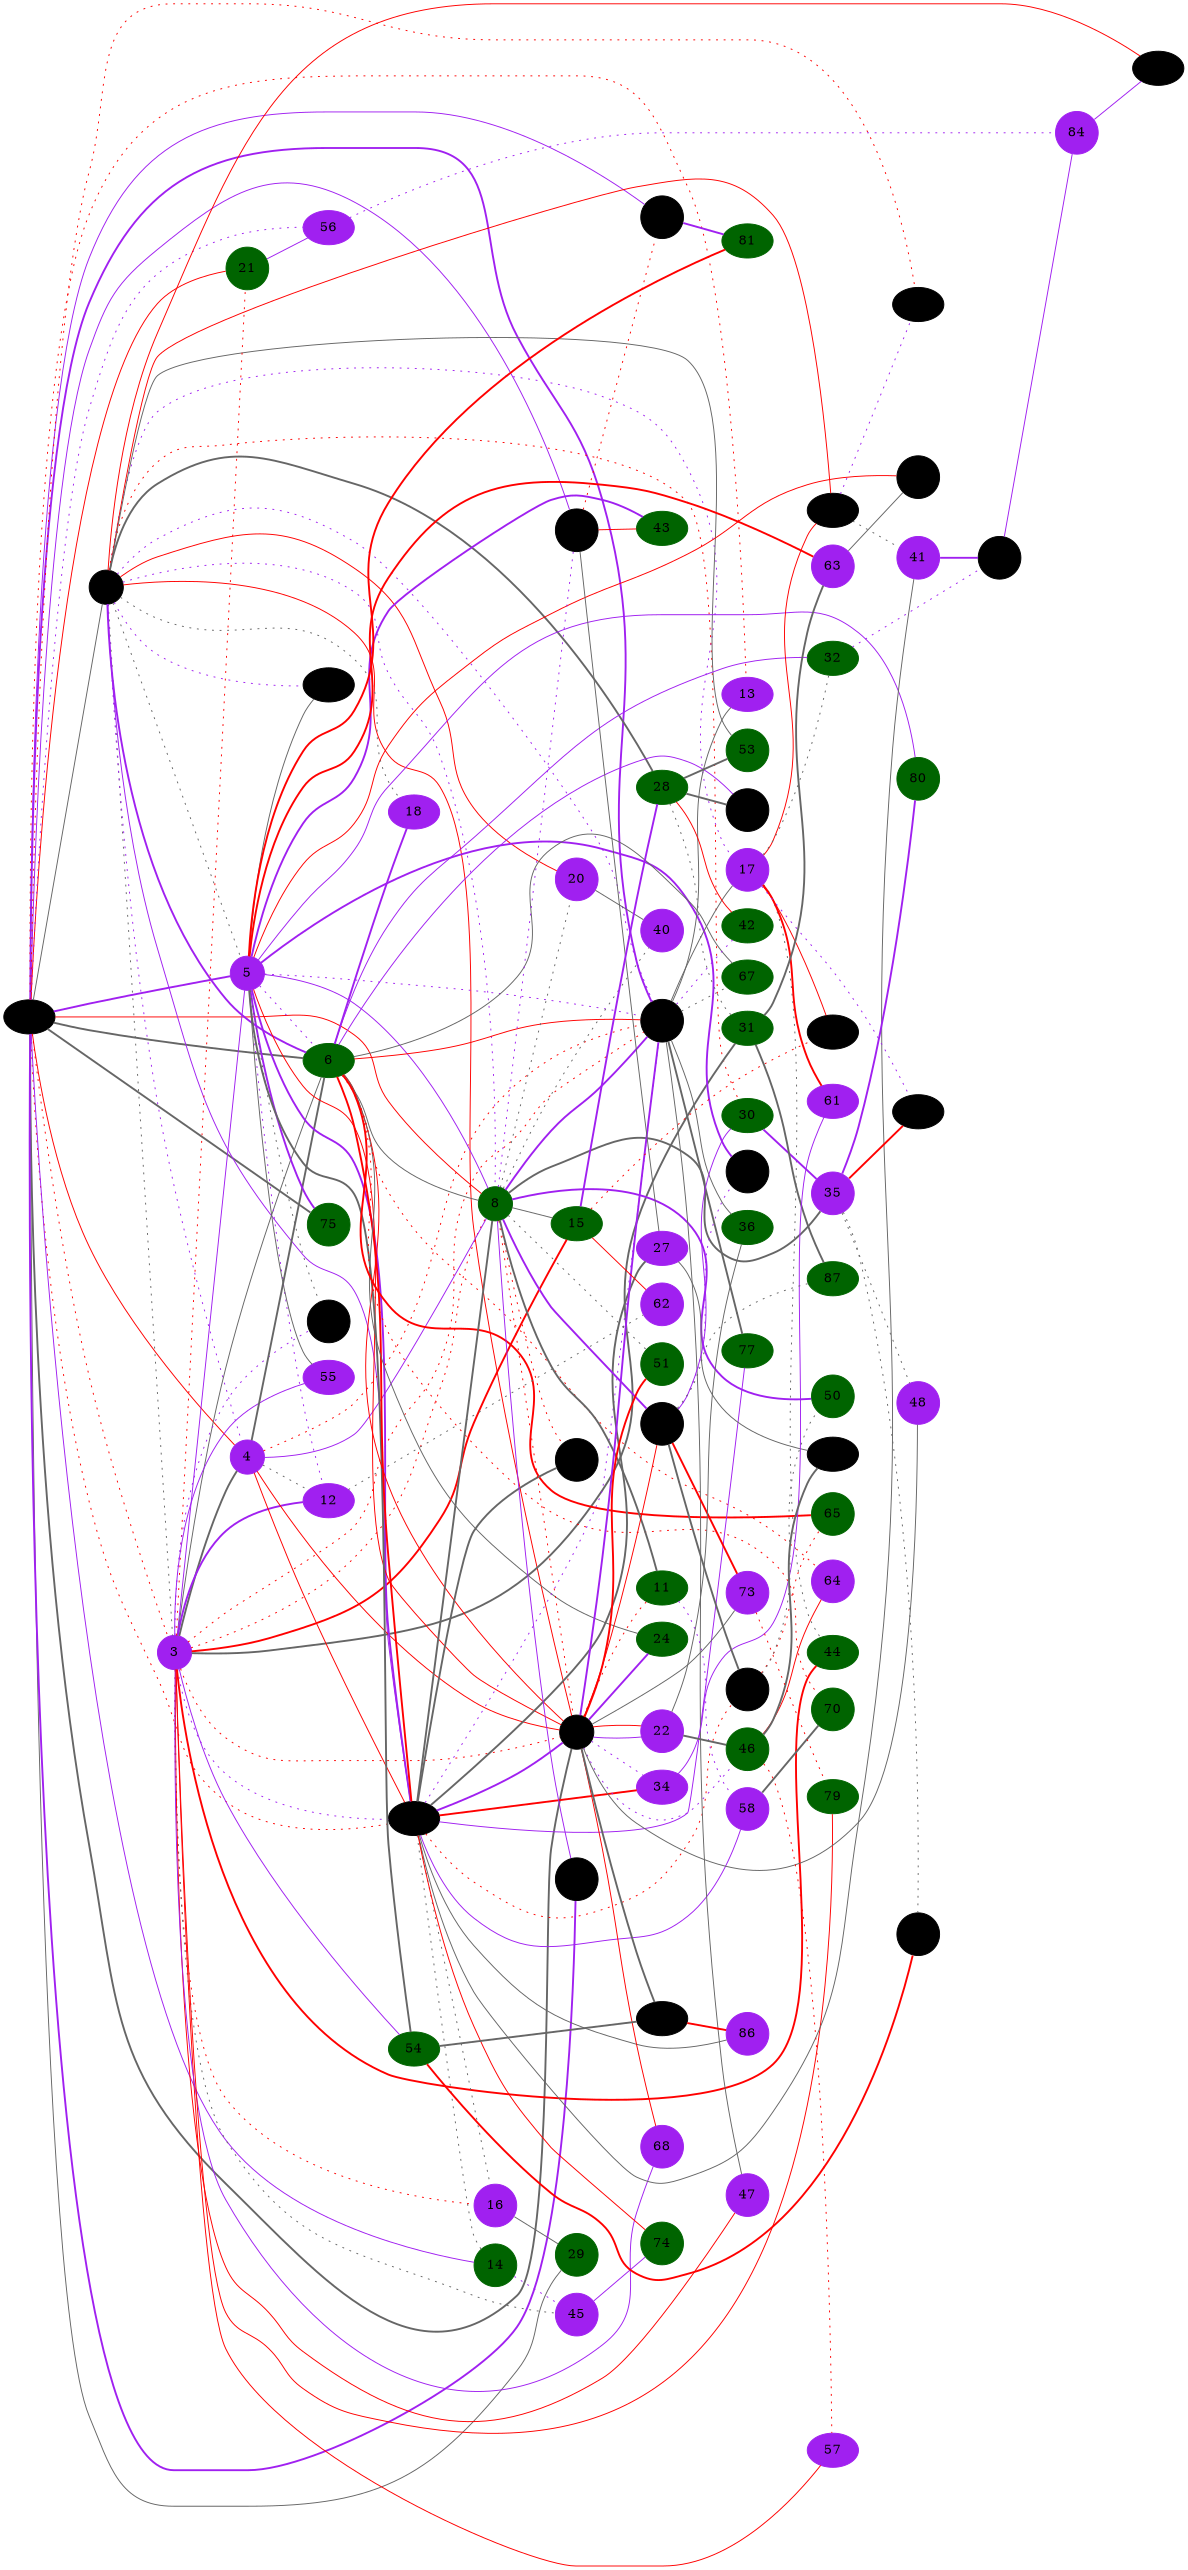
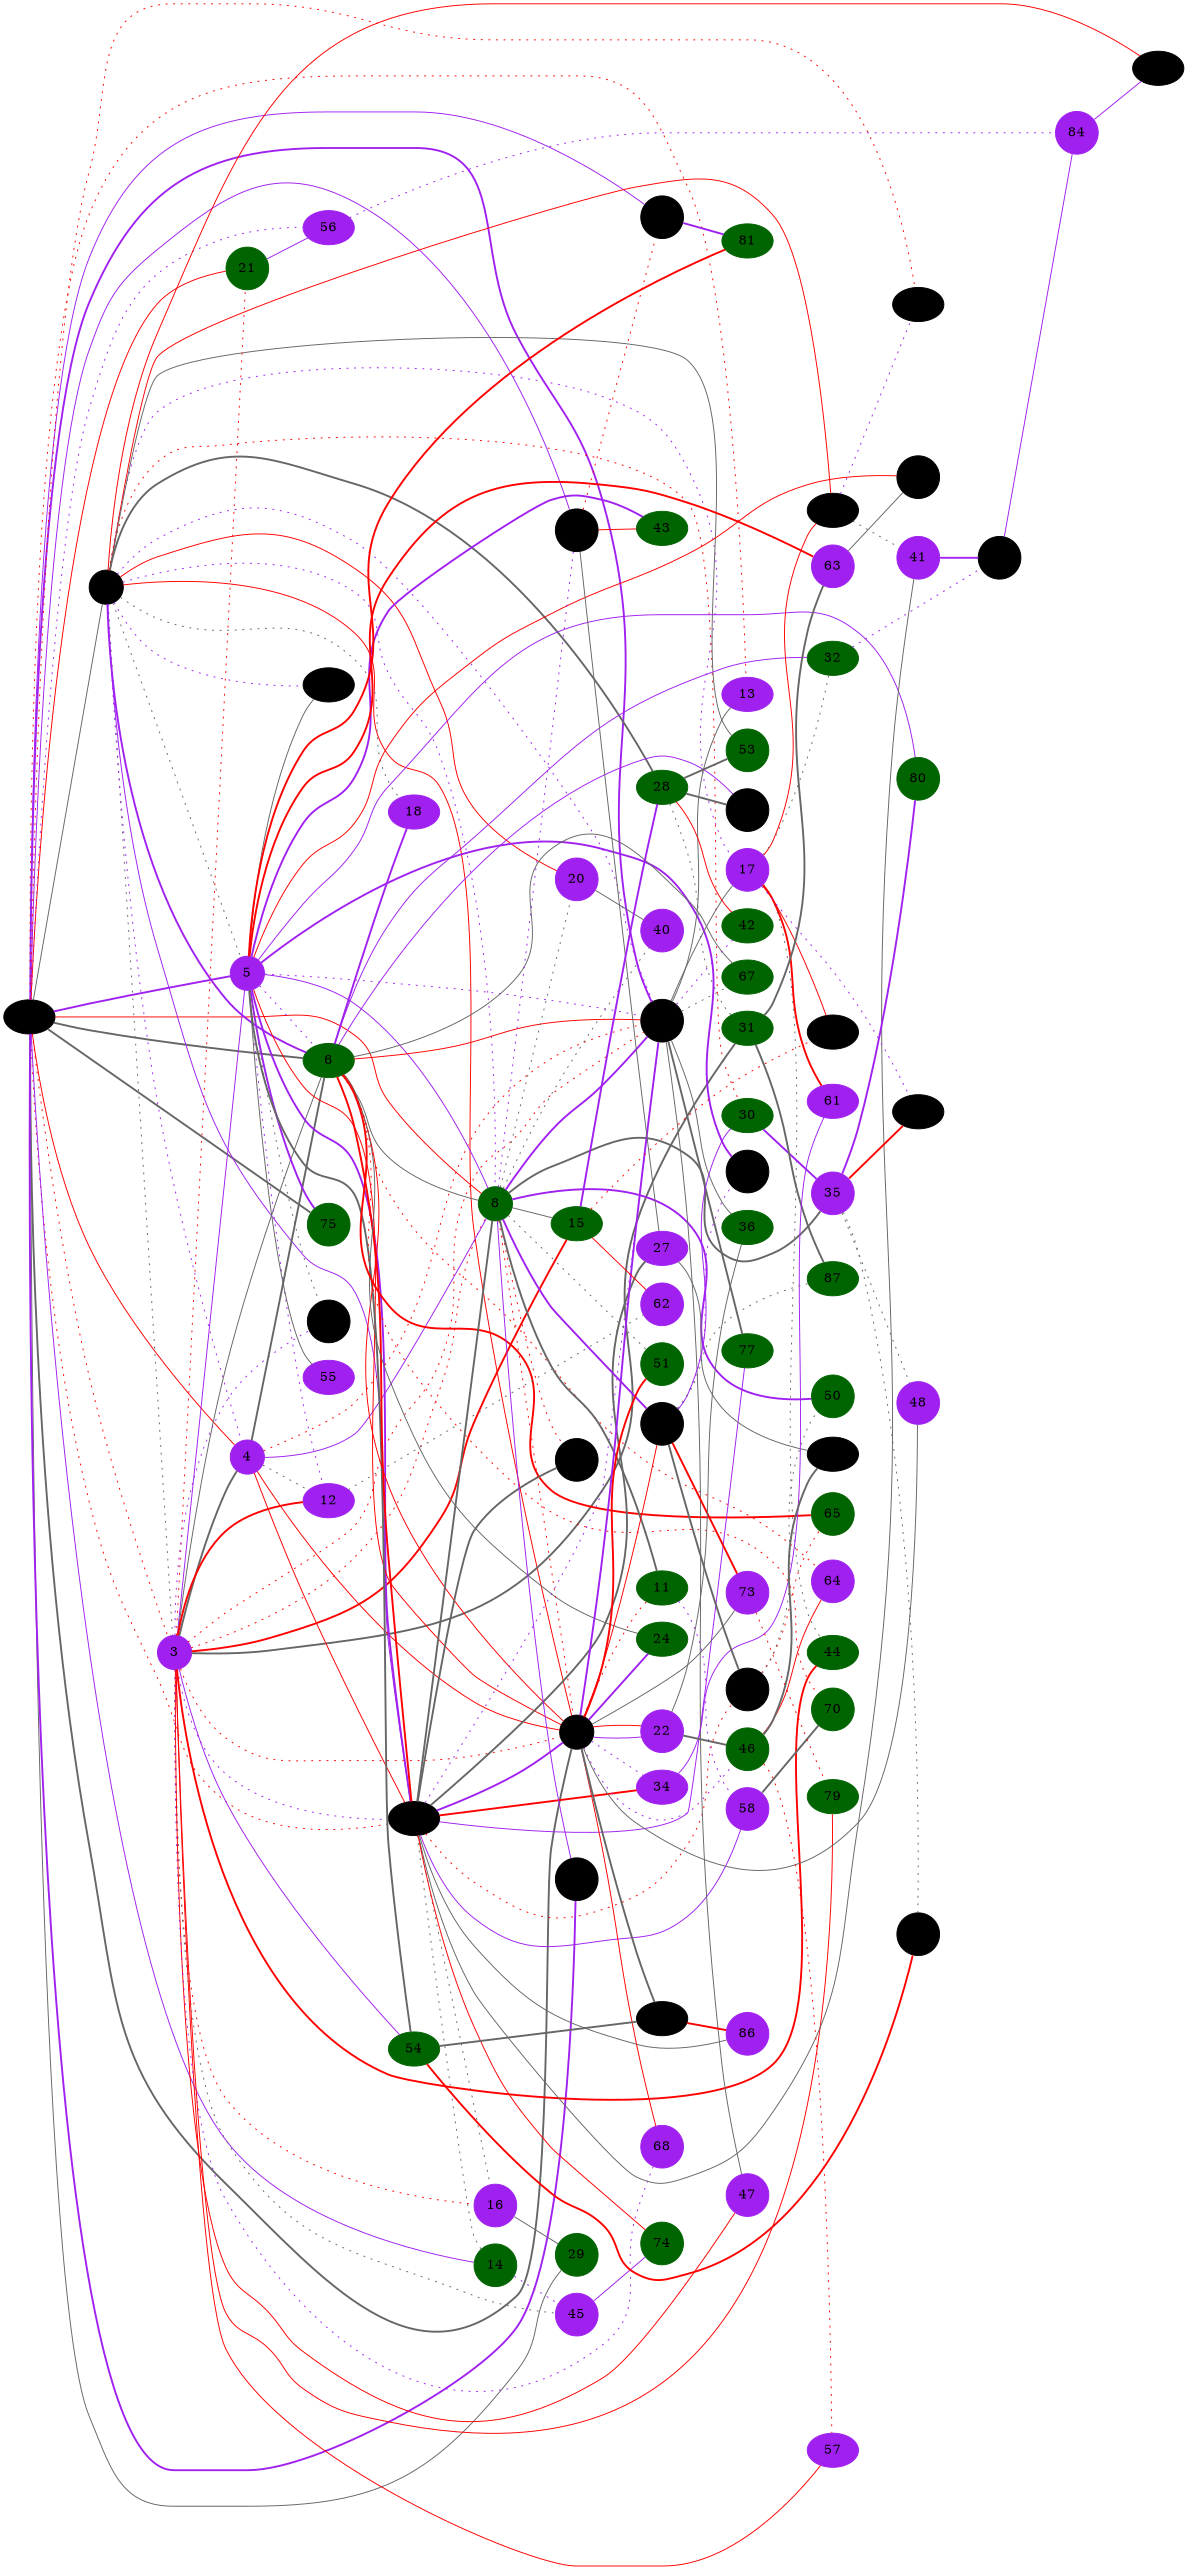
edge "55" -- "3": removed
edge "12" -- "3": color purple -> red
edge "3" -- "68": style solid -> dotted
